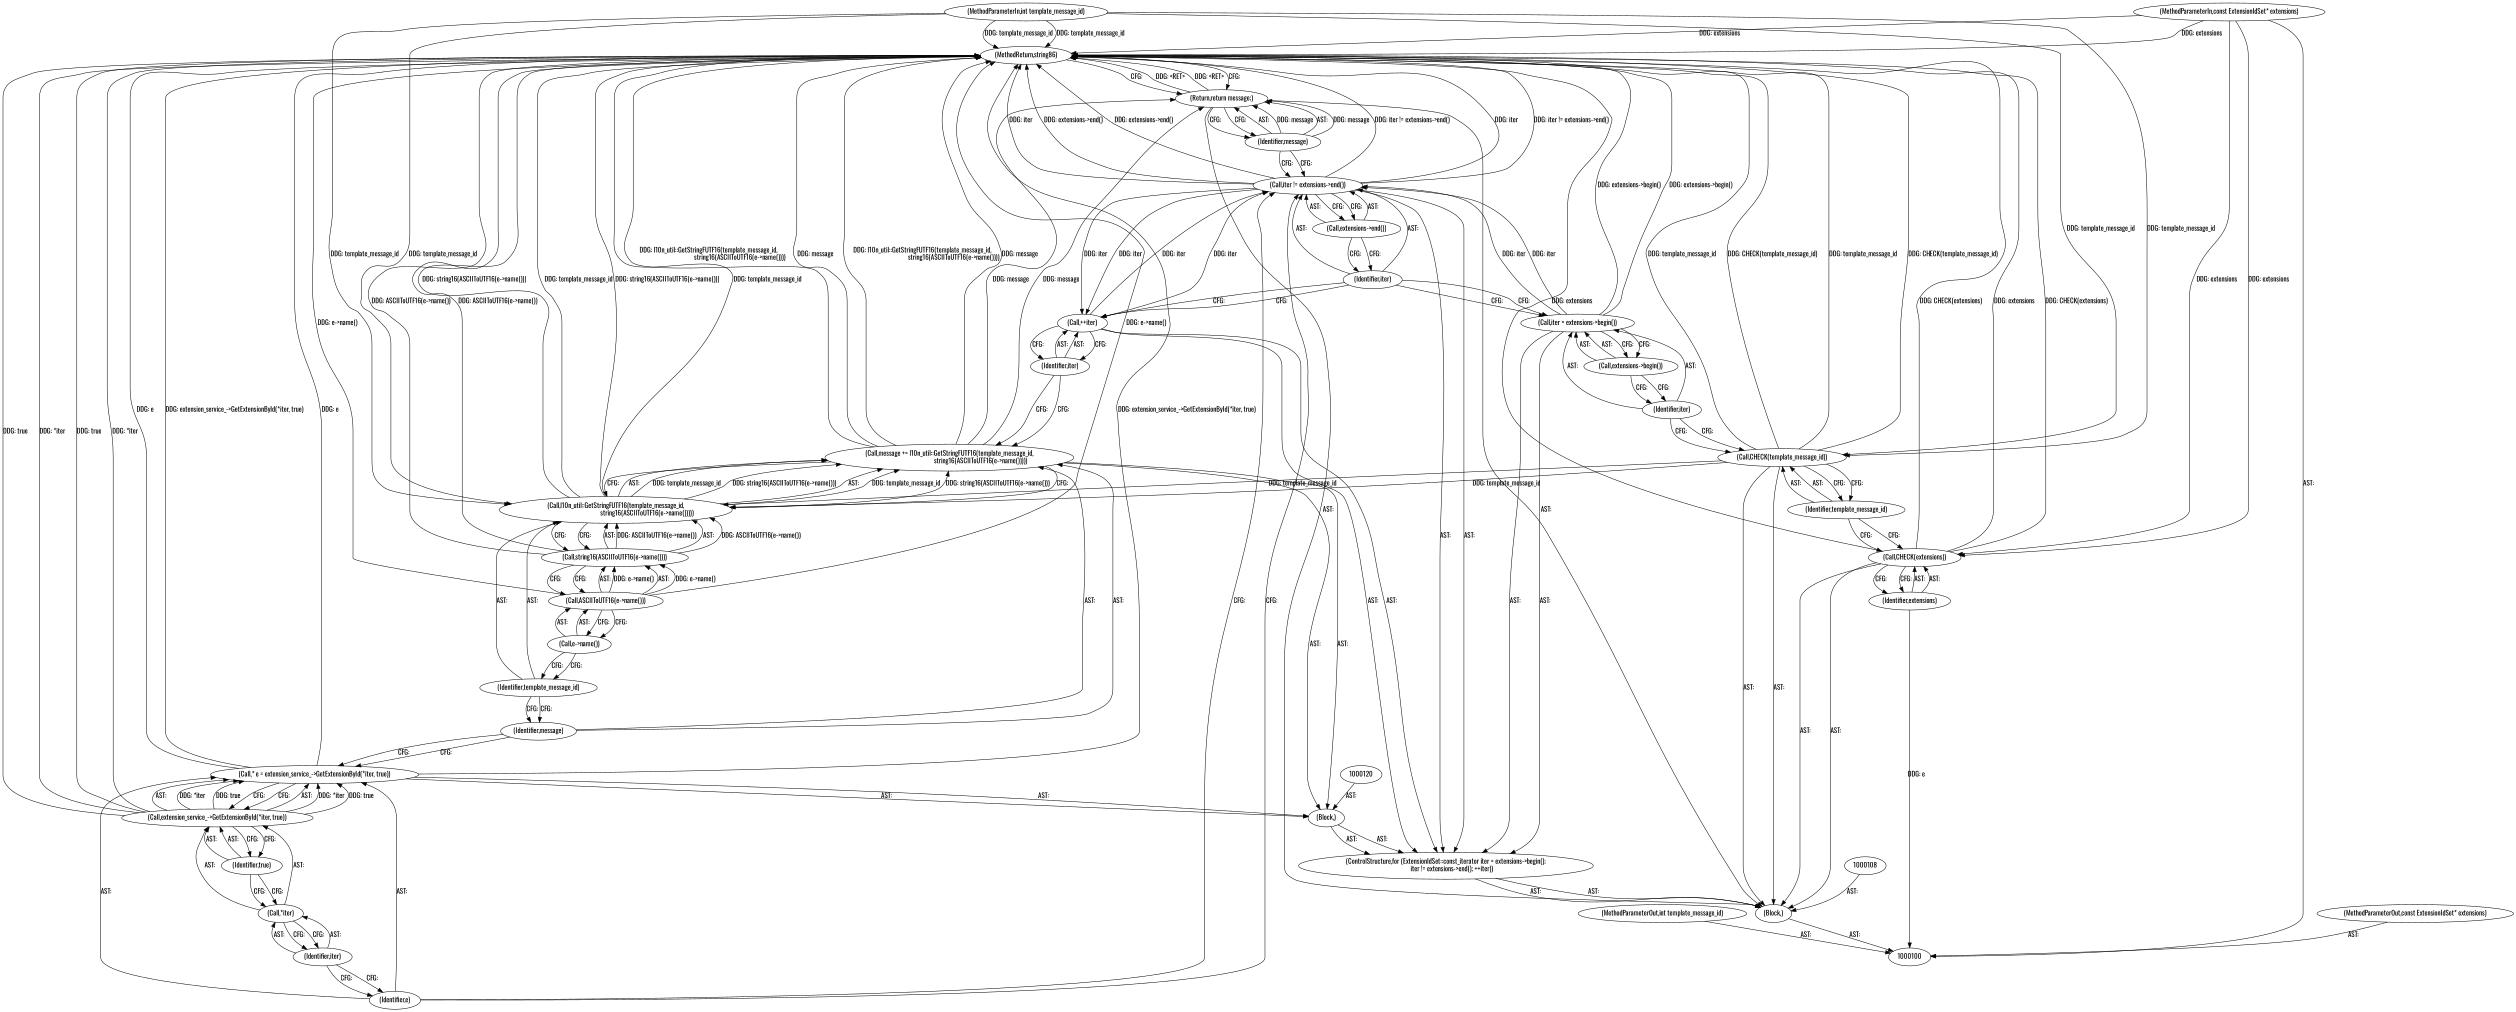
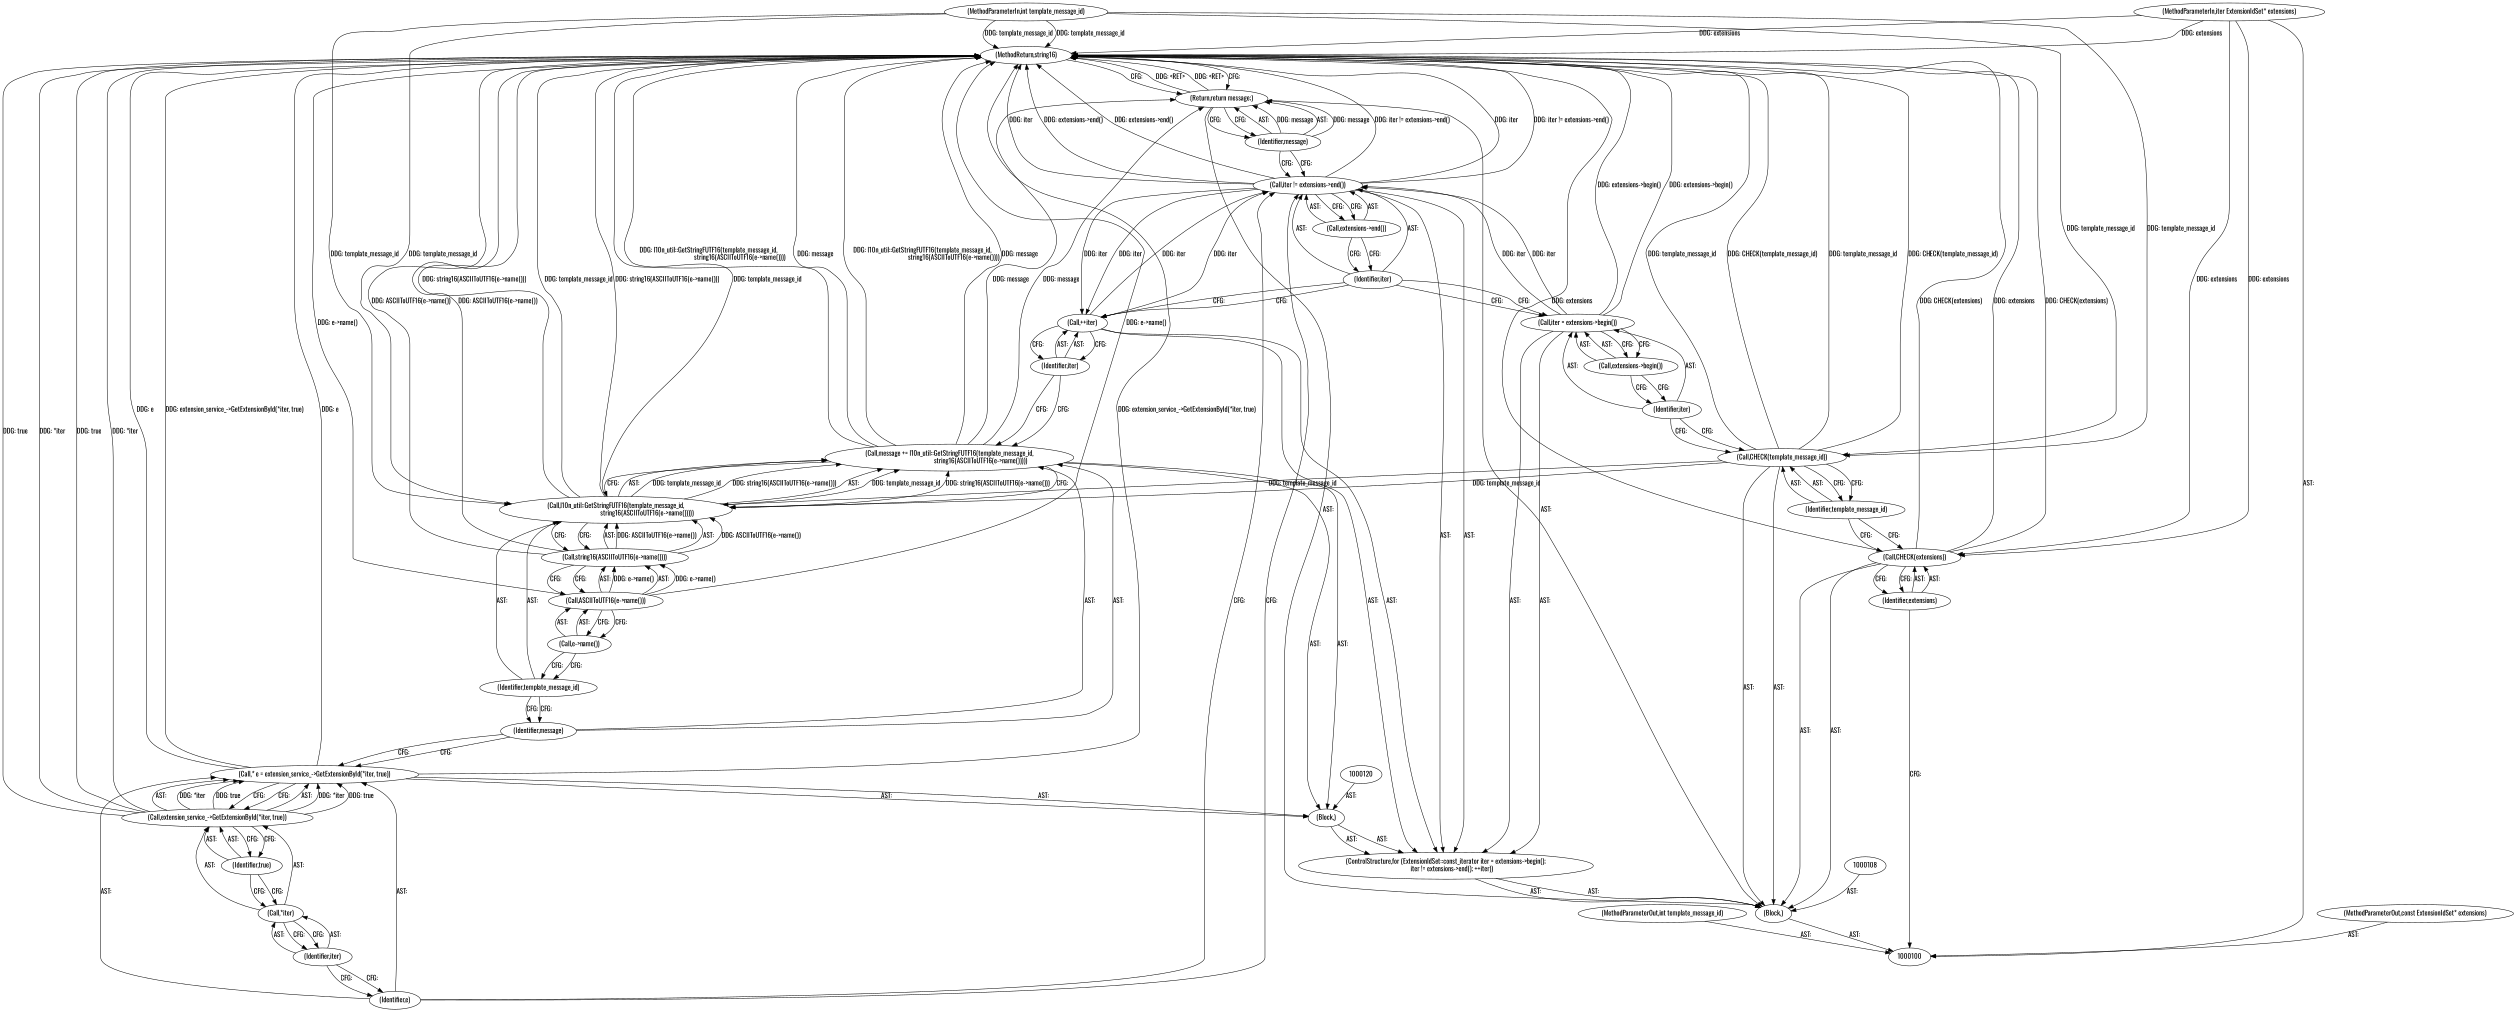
node "(MethodParameterIn,const ExtensionIdSet* extensions)": label "(MethodParameterIn,const ExtensionIdSet* extensions)" -> "(MethodParameterIn,iter ExtensionIdSet* extensions)"
node "(MethodReturn,string86)": label "(MethodReturn,string86)" -> "(MethodReturn,string16)"
edge "(Identifier,extensions)" -> "1000100": label "DDG: e" -> "CFG: "
